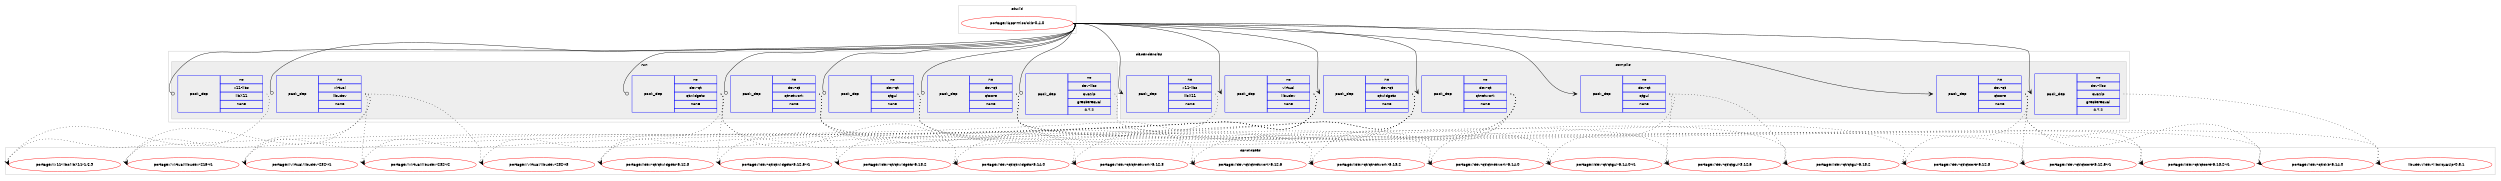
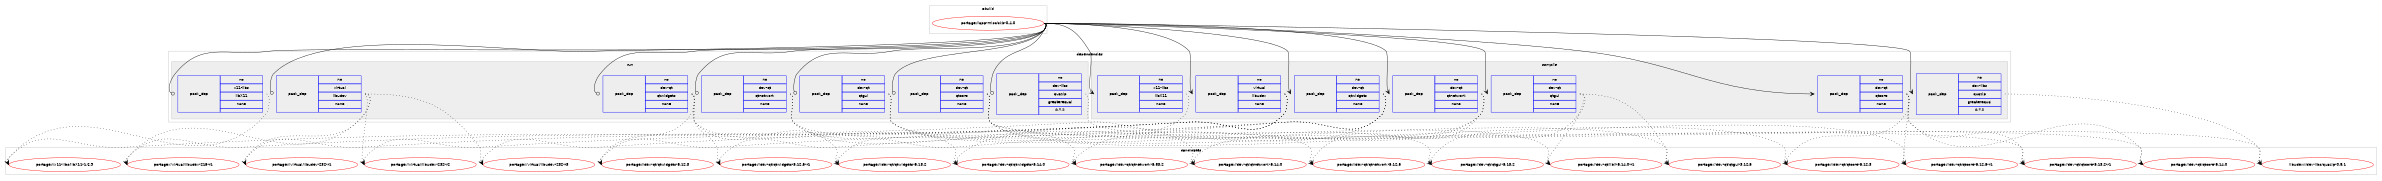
node "portage://dev-qt/qtnetwork-5.12.3": removed
node "portage://dev-qt/qtnetwork-5.13.2": label "portage://dev-qt/qtnetwork-5.13.2" -> "portage://dev-qt/qtnetwork-5.83.2"
node "portage://dev-qt/qtgui-5.14.0-r1": label "portage://dev-qt/qtgui-5.14.0-r1" -> "portage://dev-qt/libX-5.14.0-r1"
node "portage://dev-qt/ckb-5.14.0": label "portage://dev-qt/ckb-5.14.0" -> "portage://dev-qt/qtcore-5.14.0"
